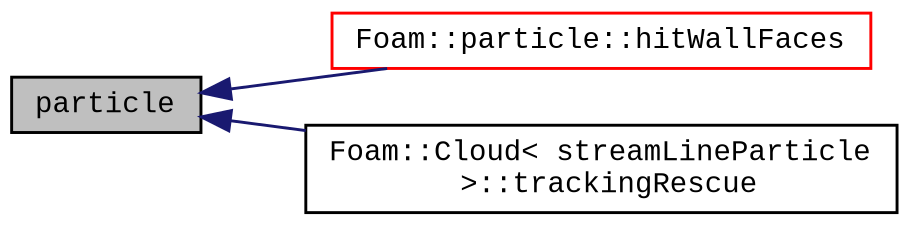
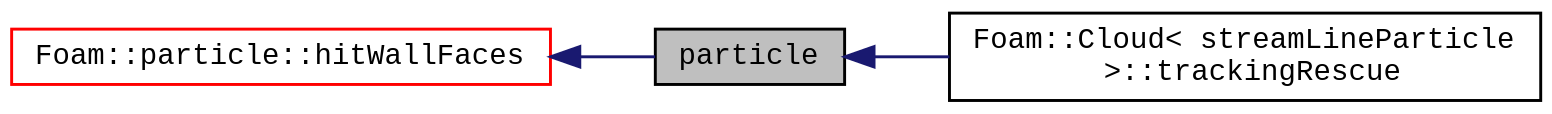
edge "Foam::particle::hitWallFaces" -> "particle": reversed
